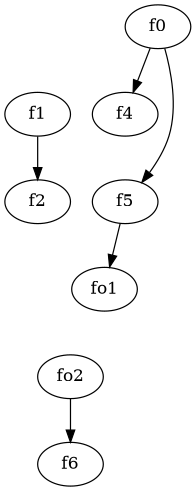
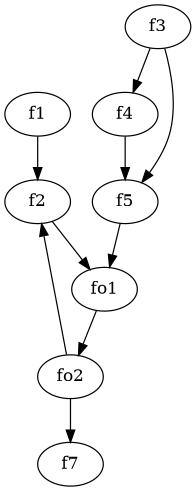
node "f0": label "f0" -> "f3"
edge "f4" -> "f5": added
edge "f2" -> "fo1": added
edge "fo2" -> "f2": added
edge "fo1" -> "fo2": added
node "f6": label "f6" -> "f7"
